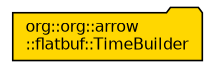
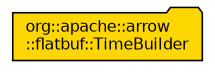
node "org::org::arrow ::flatbuf::TimeBuilder": label "org::org::arrow ::flatbuf::TimeBuilder" -> "org::apache::arrow ::flatbuf::TimeBuilder"
